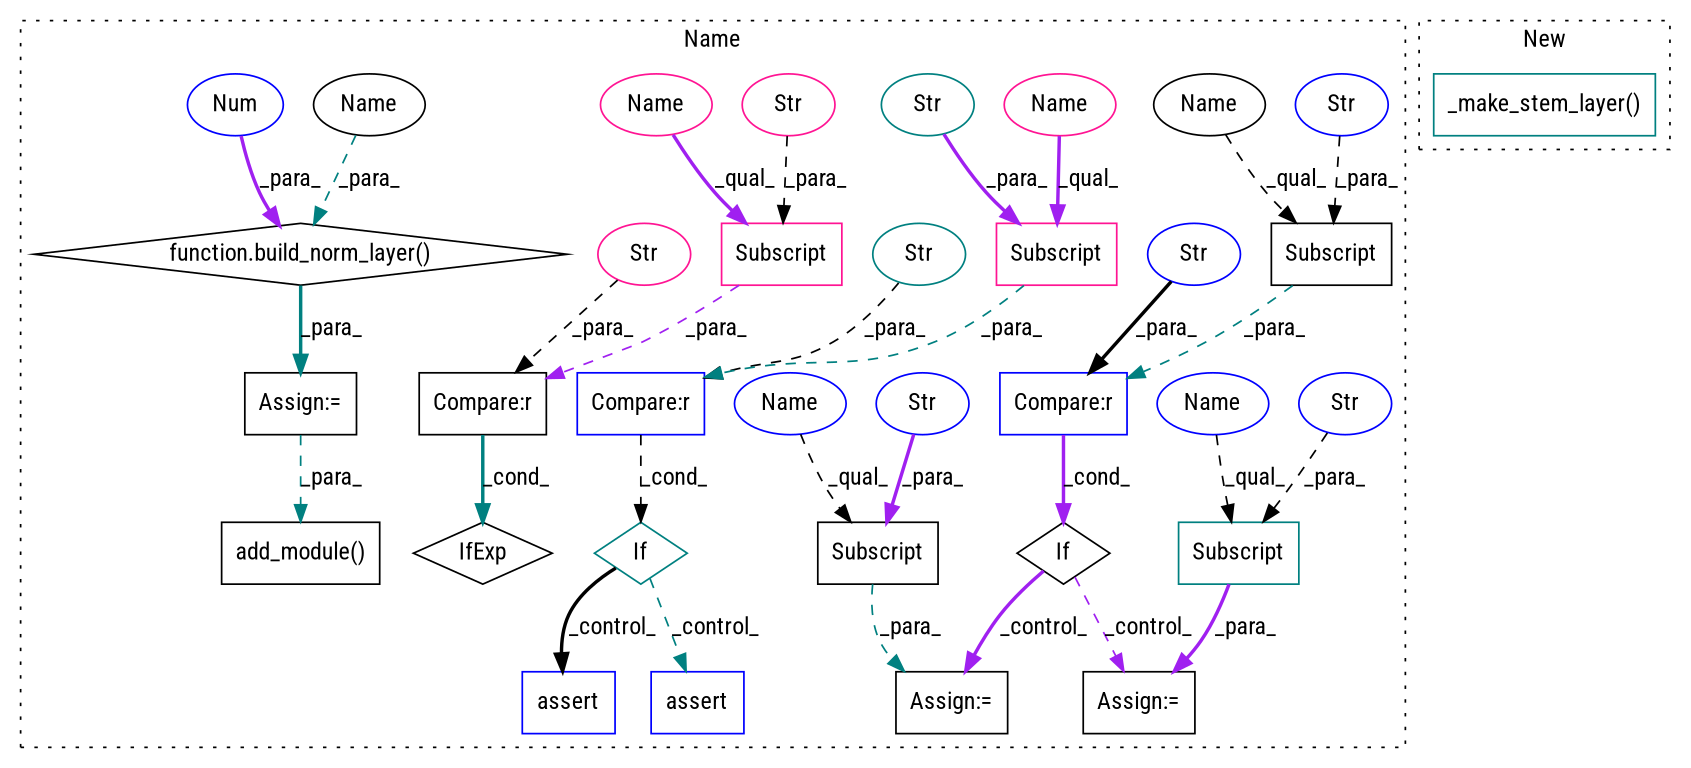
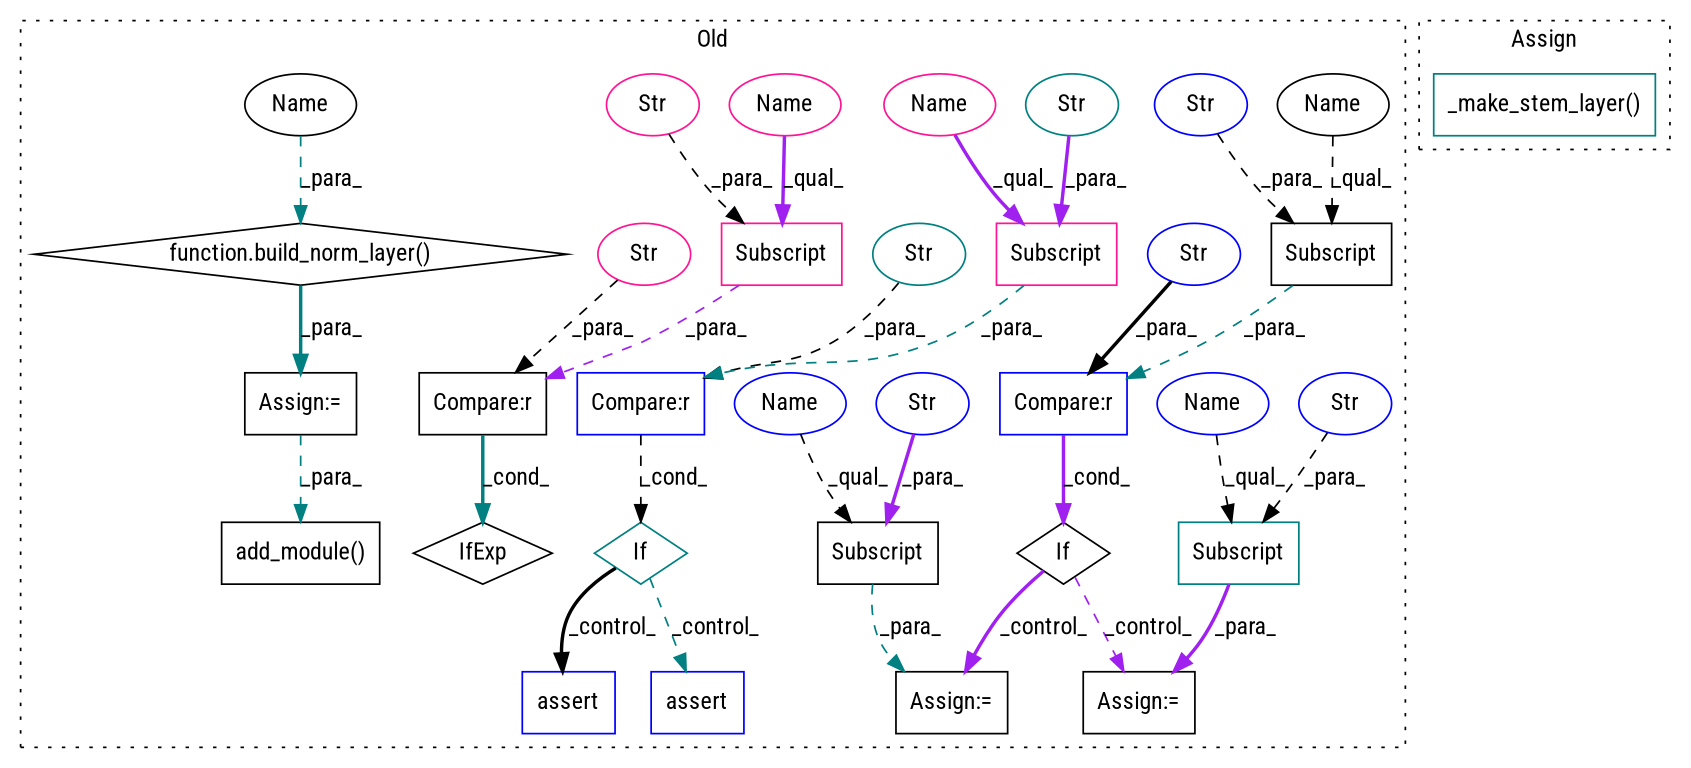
cluster "Name": label "Name" -> "Old"
cluster "New": label "New" -> "Assign"
node "Num": removed
